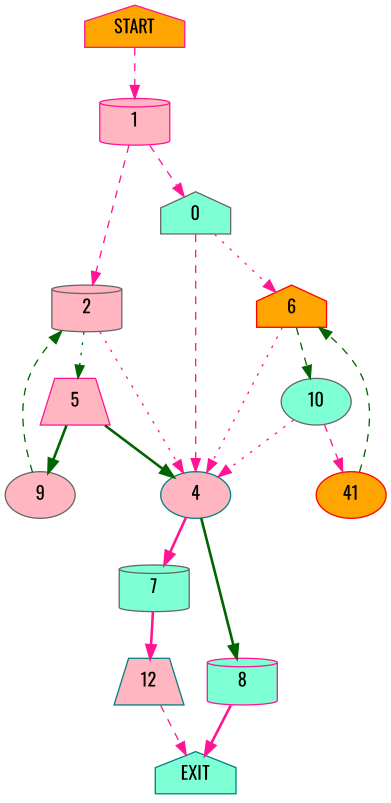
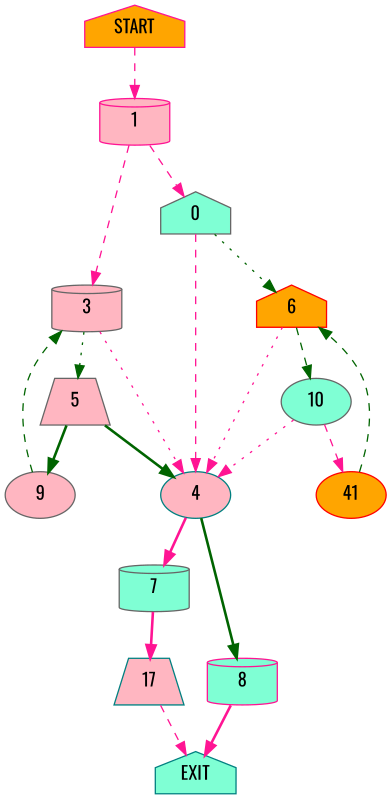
edge "0" -> "6": color deeppink -> darkgreen
node "2": label "2" -> "3"
node "5": color deeppink -> gray40
node "12": label "12" -> "17"
